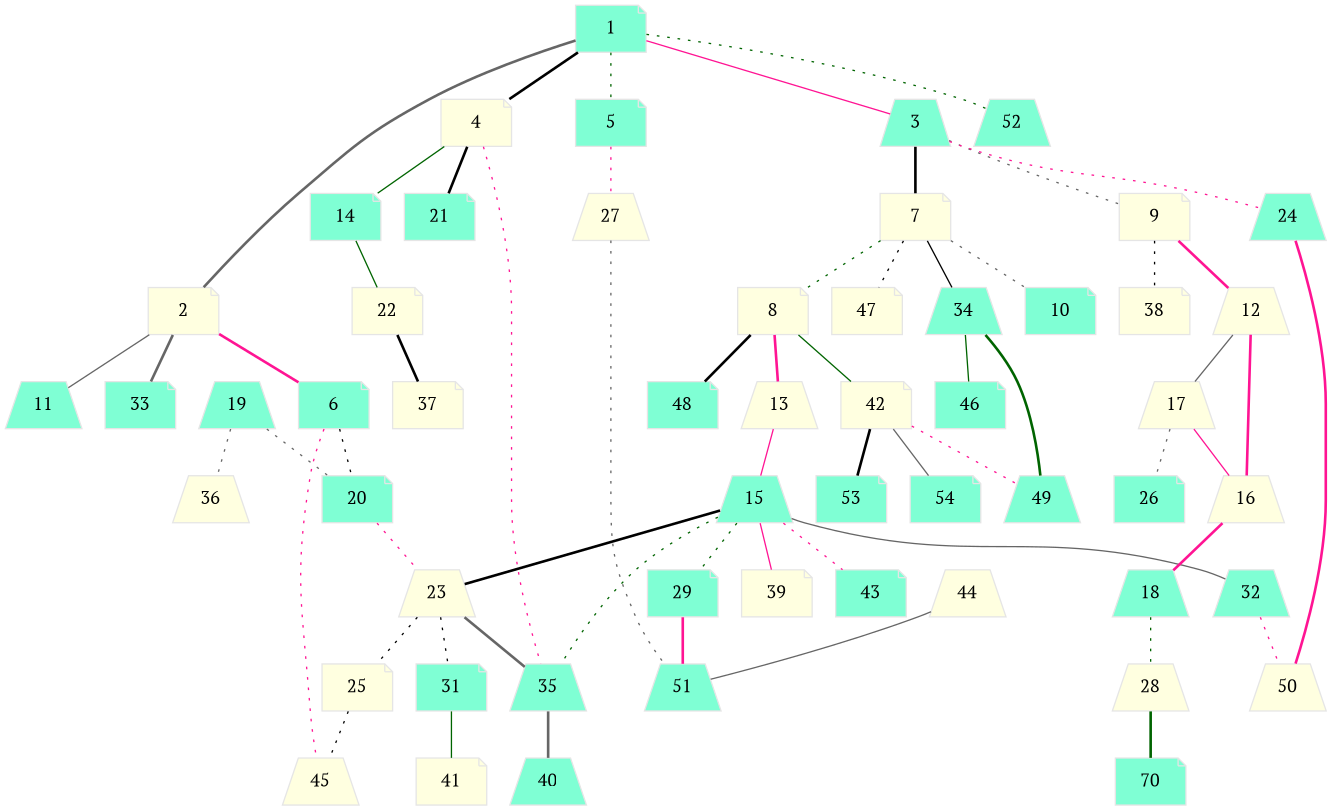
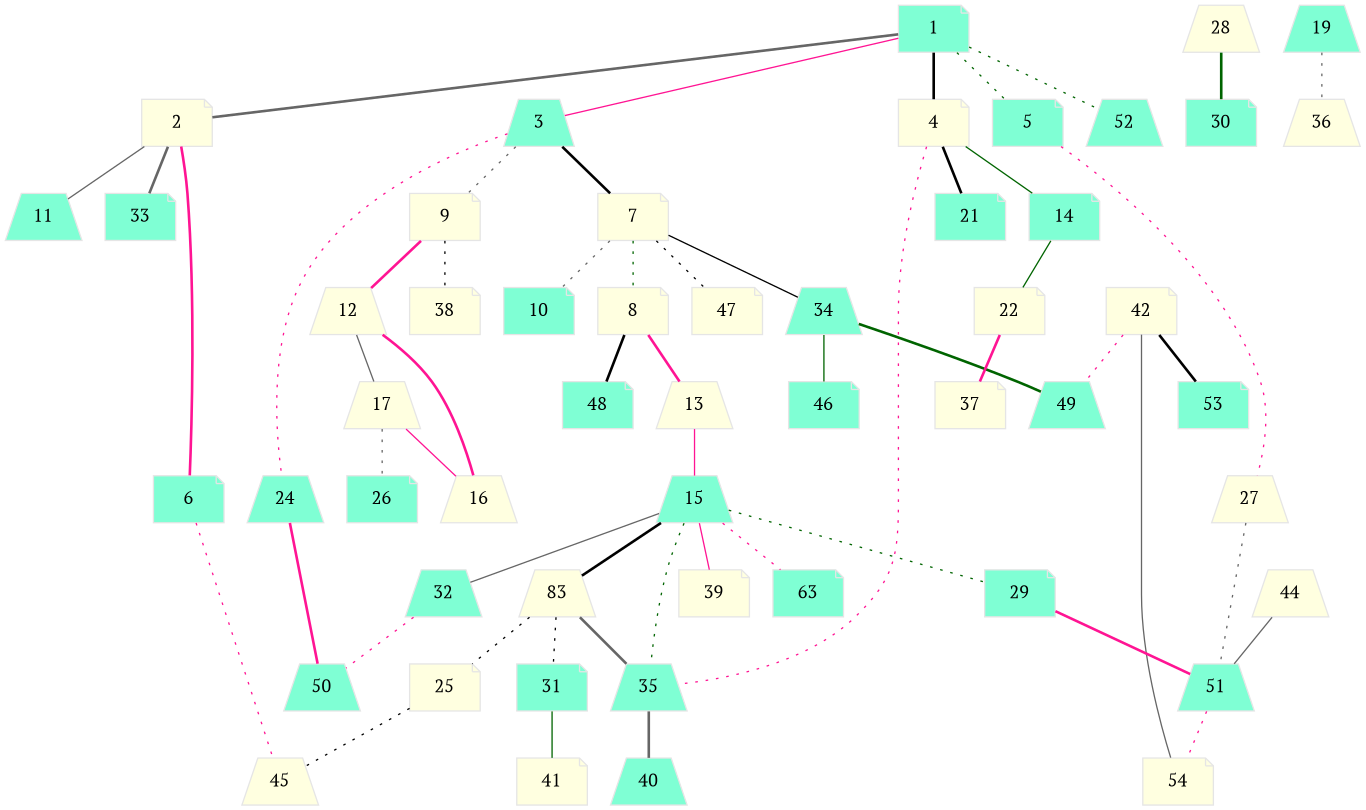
edge "22" -- "37": color black -> deeppink
edge "8" -- "42": removed
node "20": removed
node "54": fillcolor aquamarine -> lightyellow
node "23": label "23" -> "83"
node "43": label "43" -> "63"
node "18": removed
node "50": fillcolor lightyellow -> aquamarine
edge "51" -- "54": added
node "70": label "70" -> "30"
